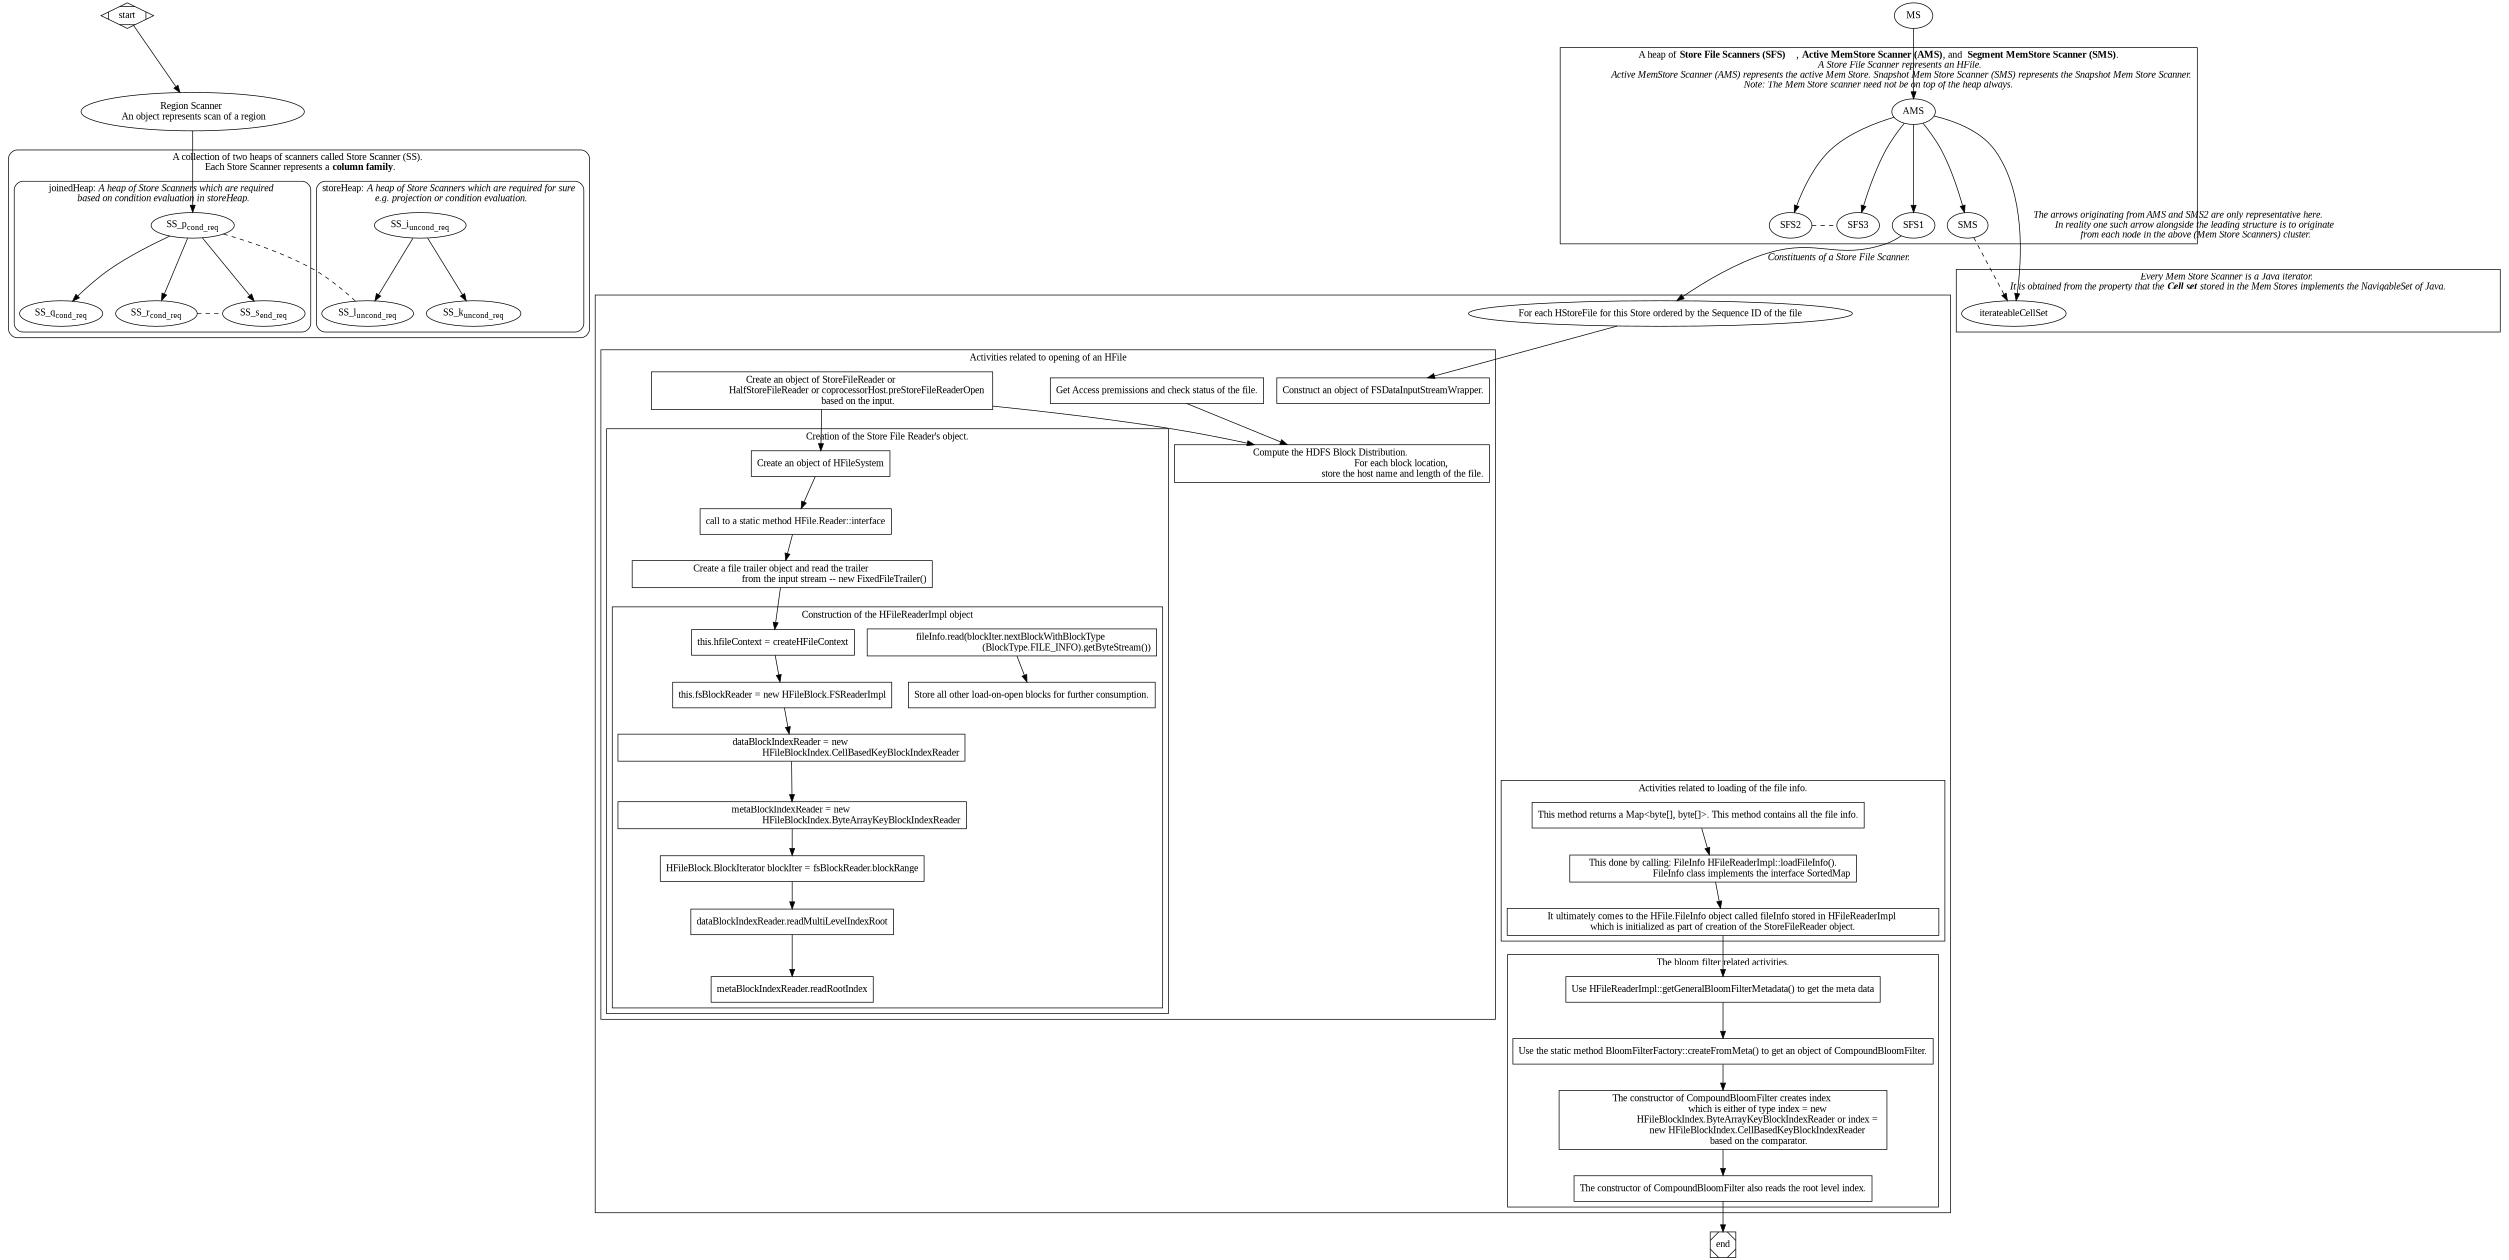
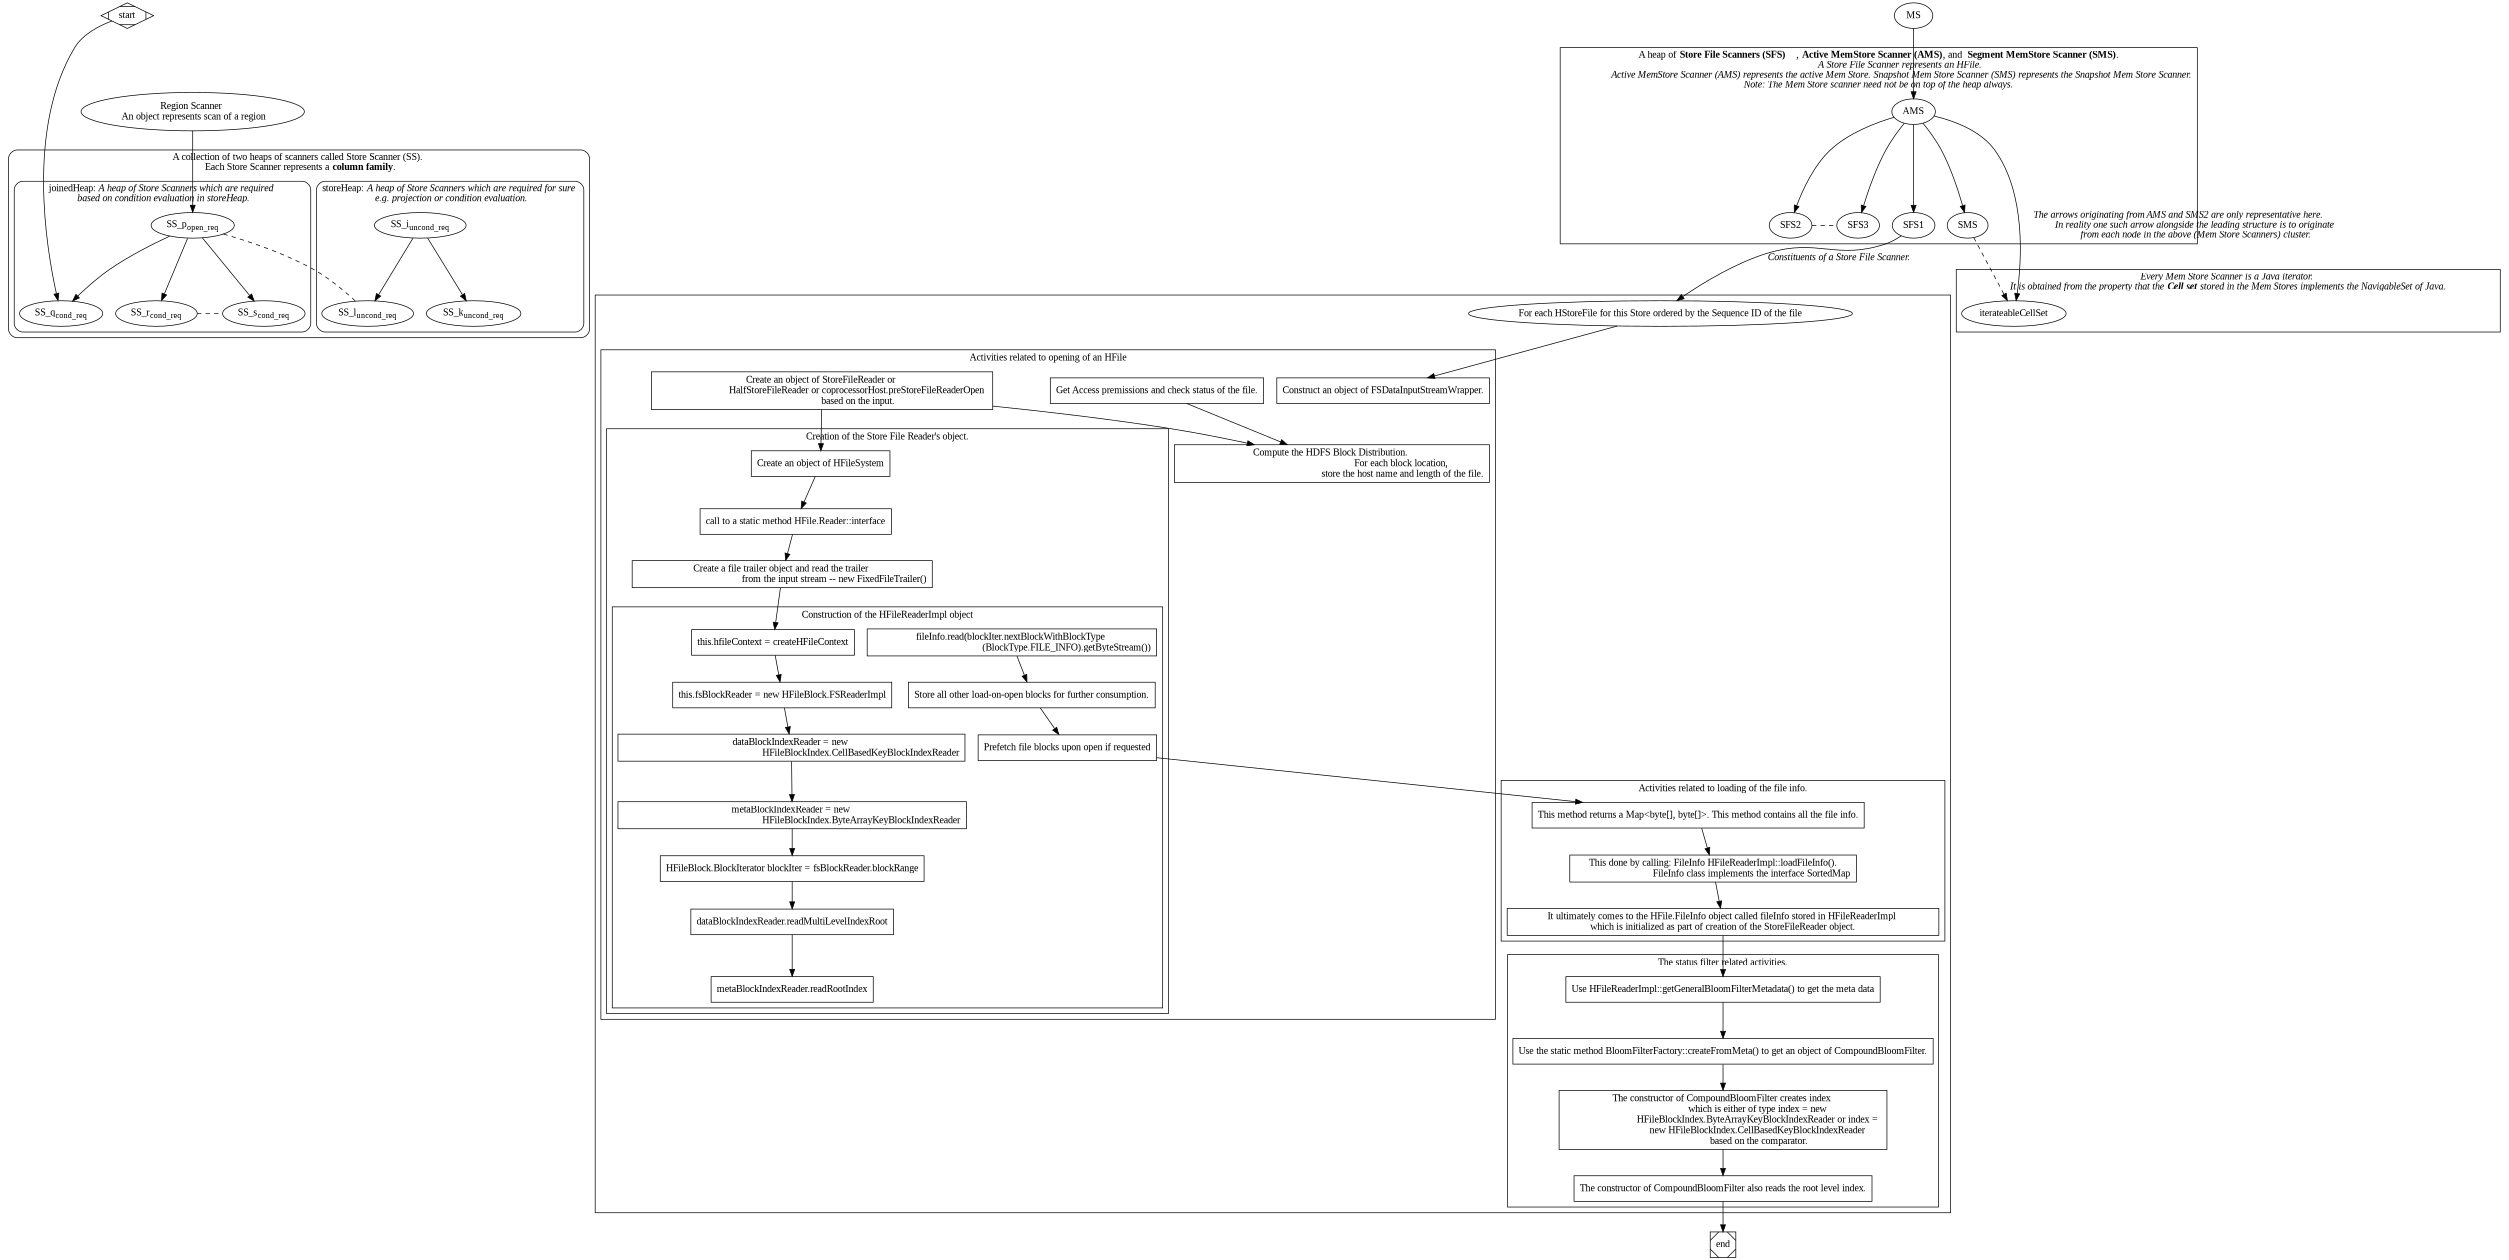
edge "start" -> "Region Scanner": now "start" -> "SS_q"
node "SS_p": text "cond_req" -> "open_req"
node "SS_s": text "end_req" -> "cond_req"
node "Prefetch file blocks upon open if requested": added
cluster "The bloom filter related activities.": label "The bloom filter related activities." -> "The status filter related activities."
